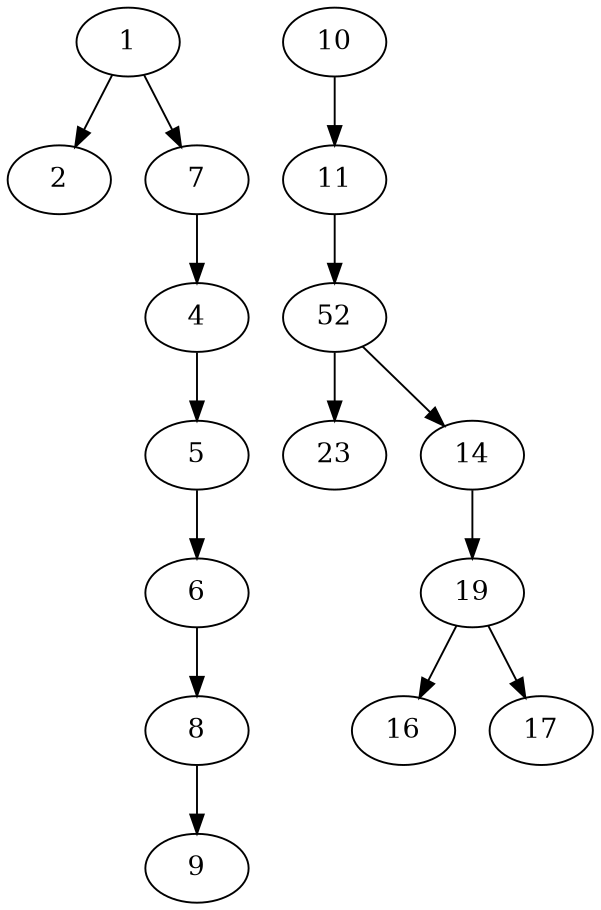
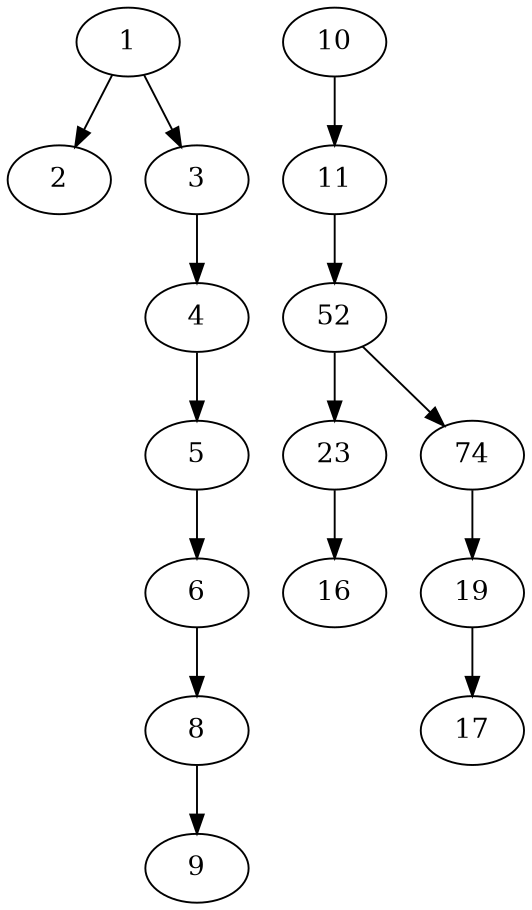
node "7": label "7" -> "3"
node "14": label "14" -> "74"
edge "19" -> "16": now "23" -> "16"
